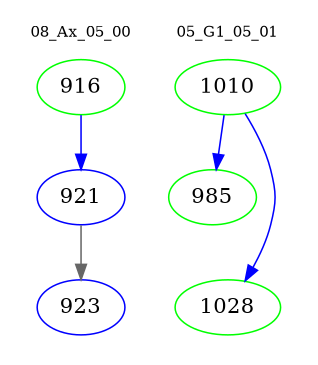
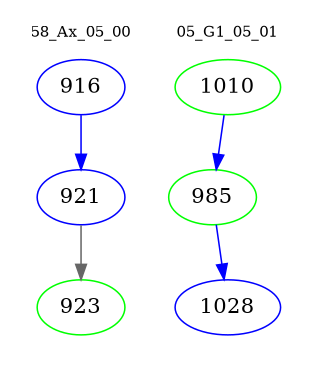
cluster "08_Ax_05_00": label "08_Ax_05_00" -> "58_Ax_05_00"
node "916": color green -> blue
edge "1010" -> "1028": now "985" -> "1028"
node "923": color blue -> green
node "1028": color green -> blue
